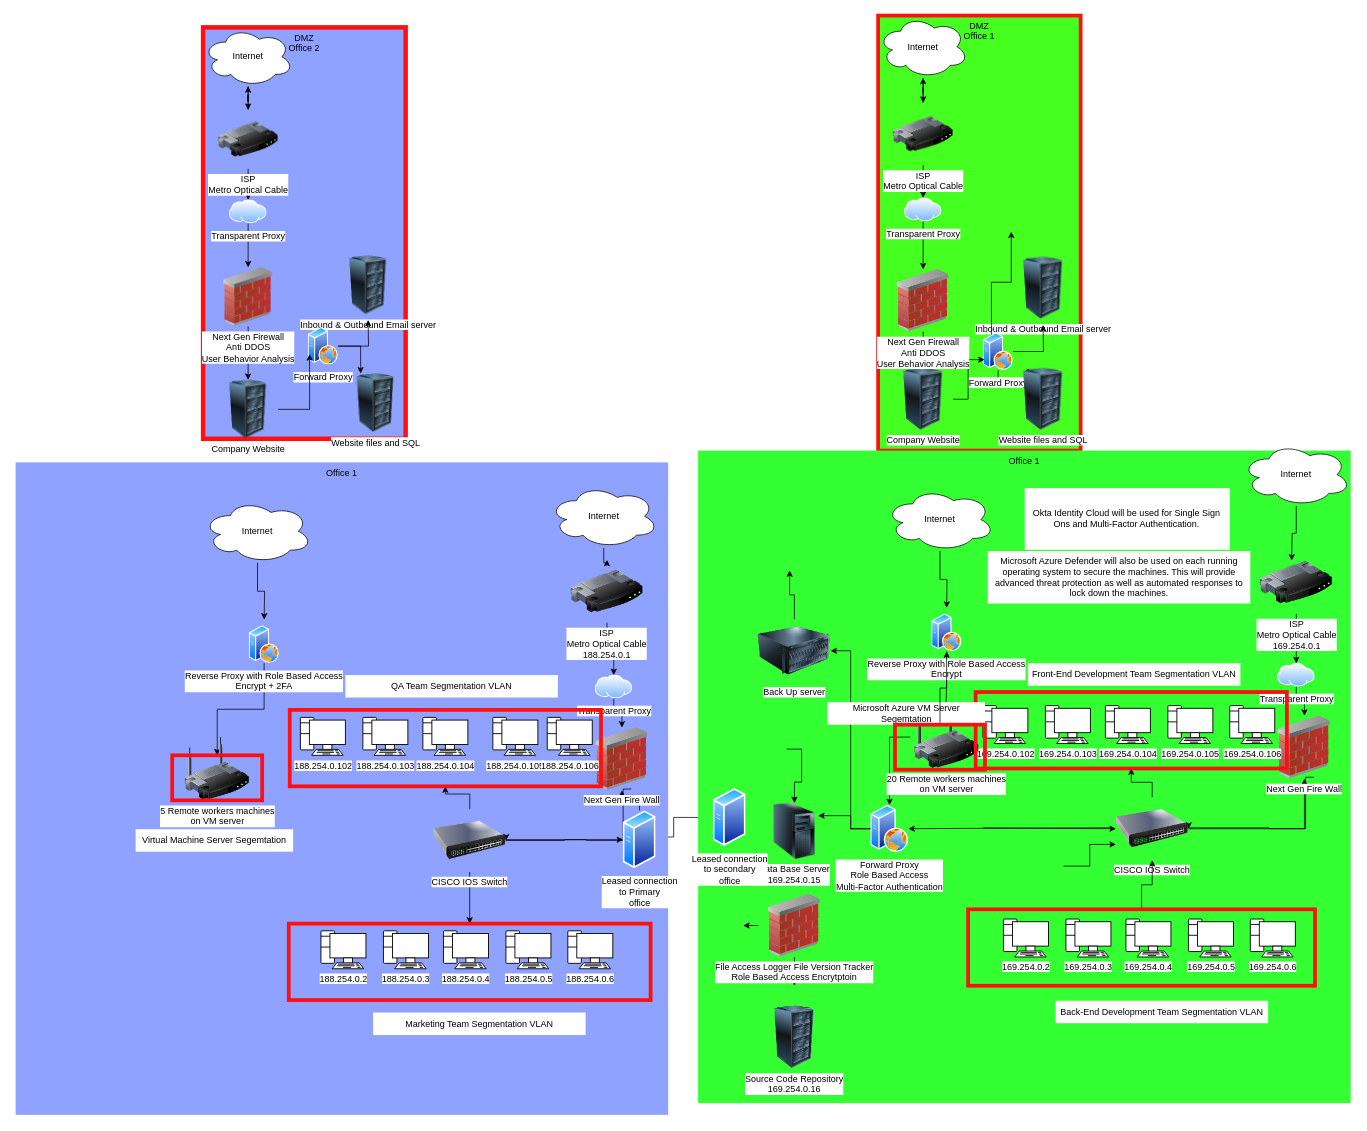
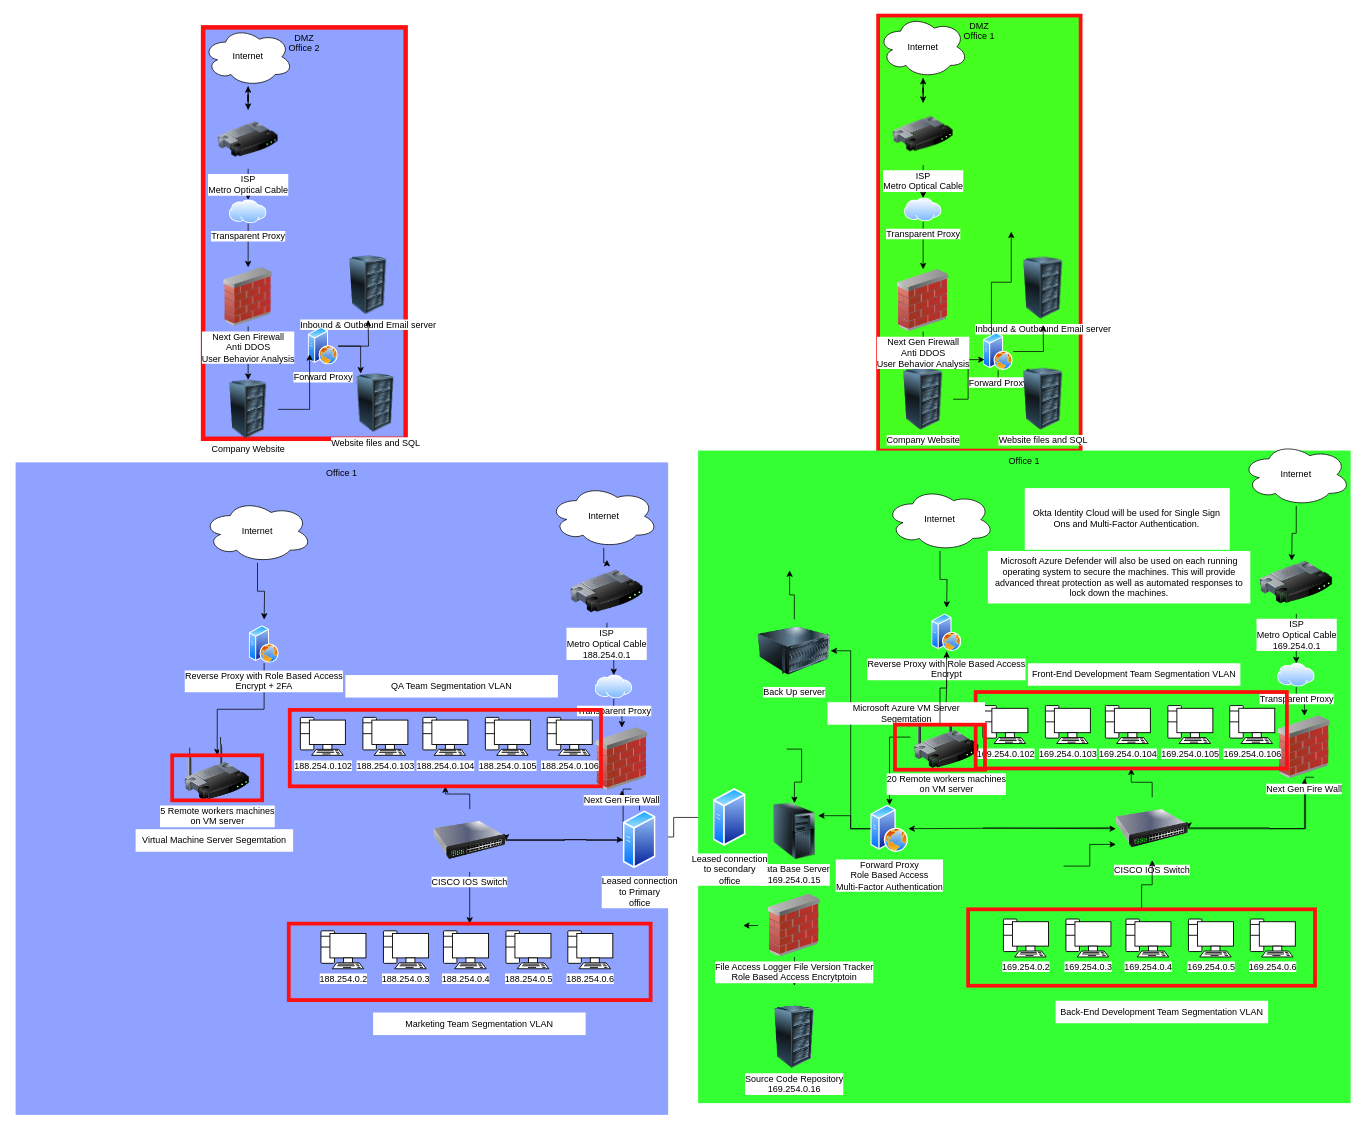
node "188.254.0.105": moved (515, 736) -> (508, 736)
